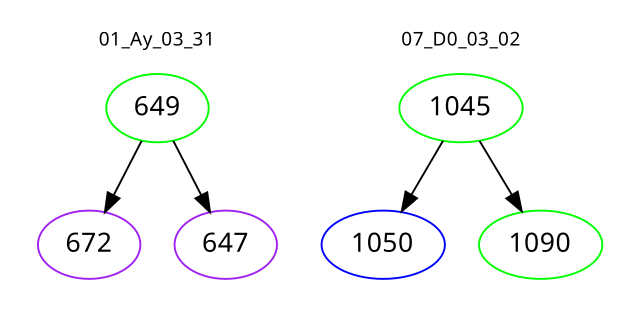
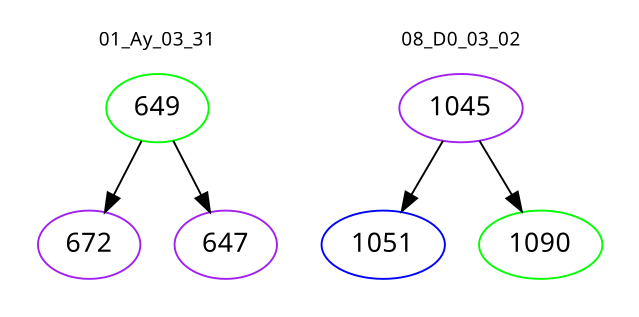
cluster "07_D0_03_02": label "07_D0_03_02" -> "08_D0_03_02"
node "1045": color green -> purple
node "1050": label "1050" -> "1051"
